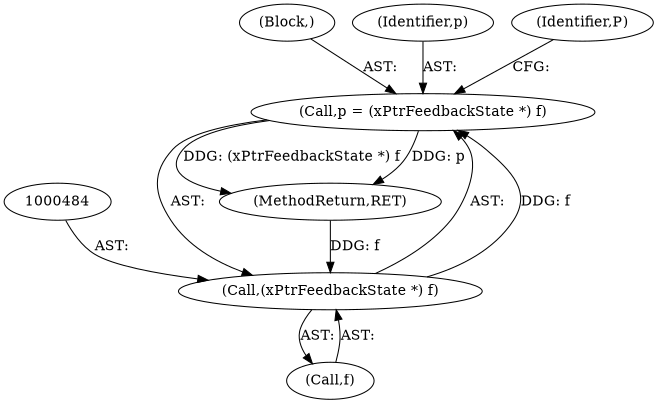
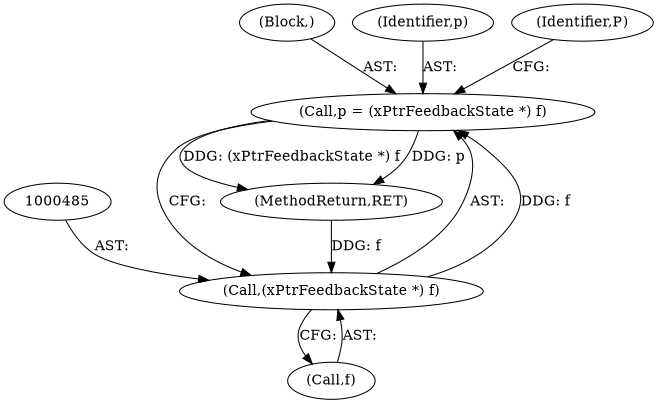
node "1000484": label "1000484" -> "1000485"
edge "(Call,p = (xPtrFeedbackState *) f)" -> "(Call,(xPtrFeedbackState *) f)": label "AST: " -> "CFG: "
edge "(Call,(xPtrFeedbackState *) f)" -> "(Call,f)": label "AST: " -> "CFG: "
